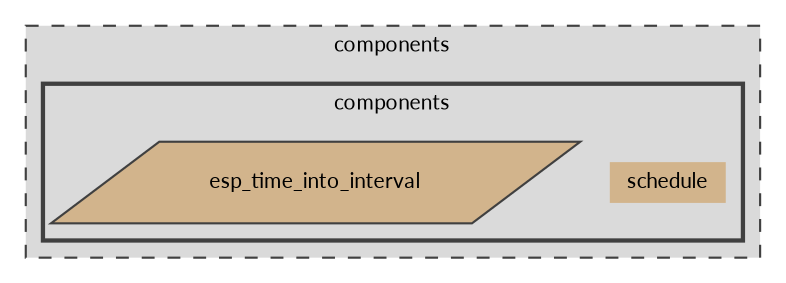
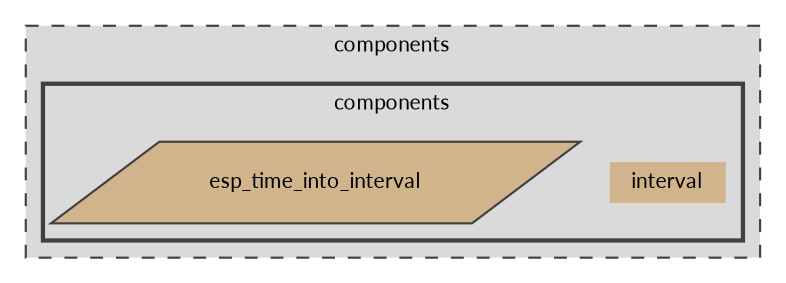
node "schedule": label "schedule" -> "interval"
